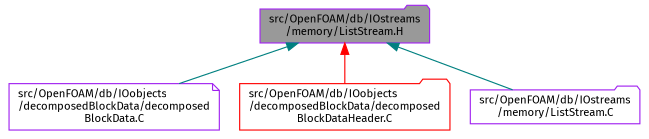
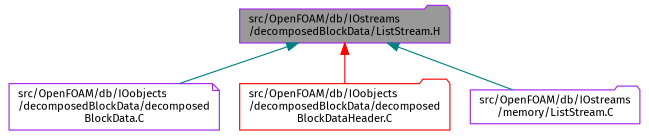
node "src/OpenFOAM/db/IOstreams /memory/ListStream.H": label "src/OpenFOAM/db/IOstreams /memory/ListStream.H" -> "src/OpenFOAM/db/IOstreams /decomposedBlockData/ListStream.H"
